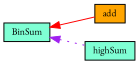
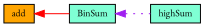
edge "add" -> "BinSum": reversed
